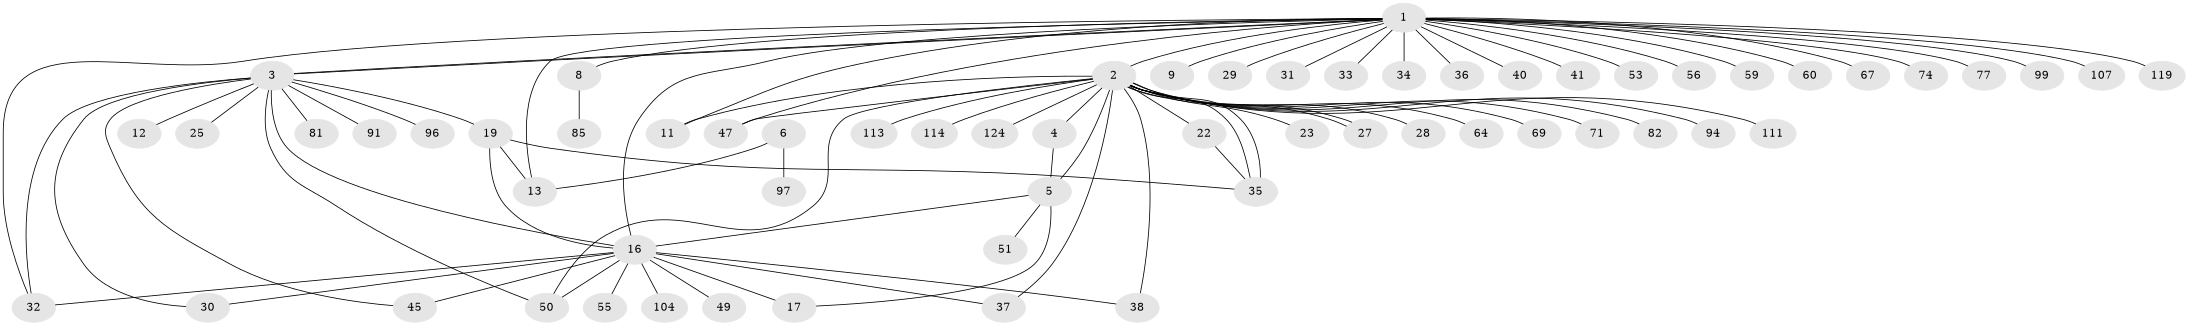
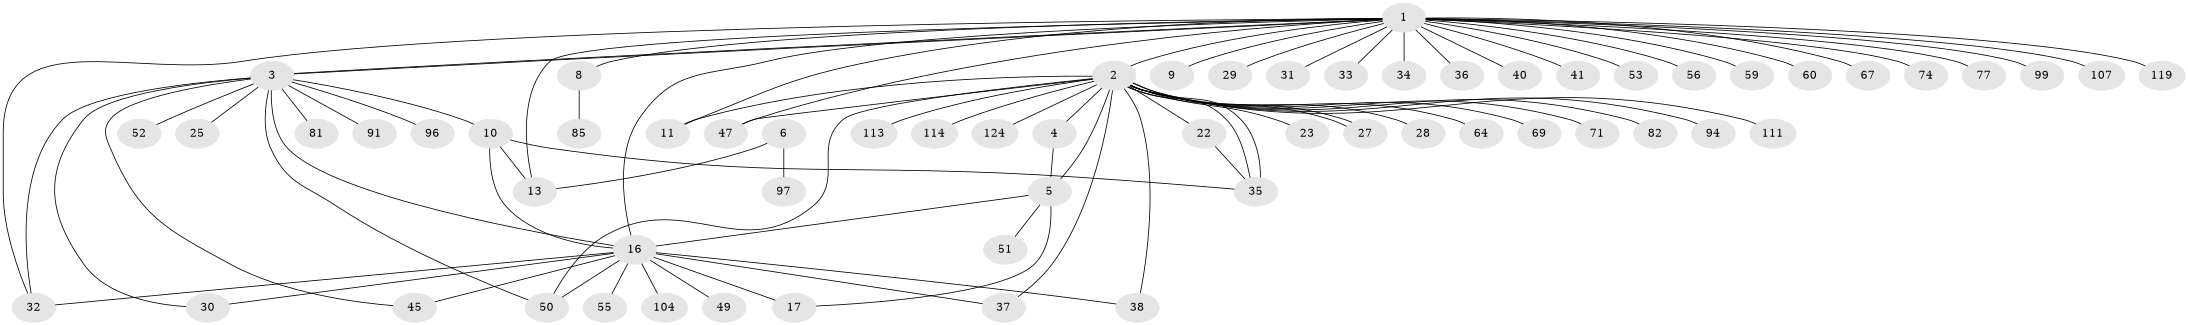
node "12": label "12" -> "52"
node "19": label "19" -> "10"
